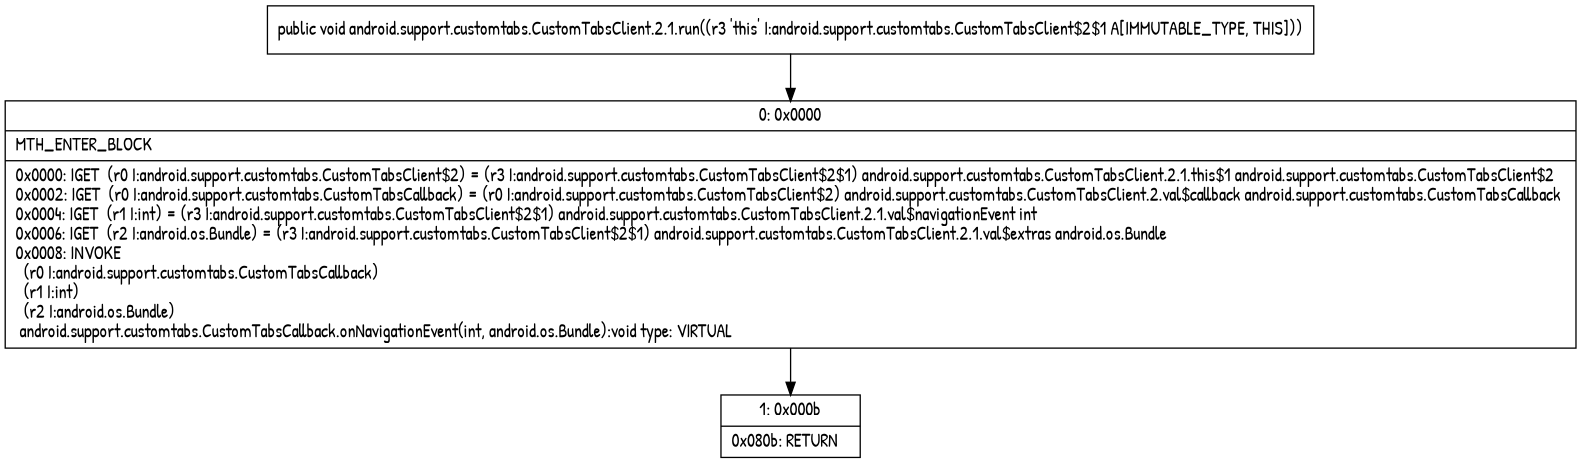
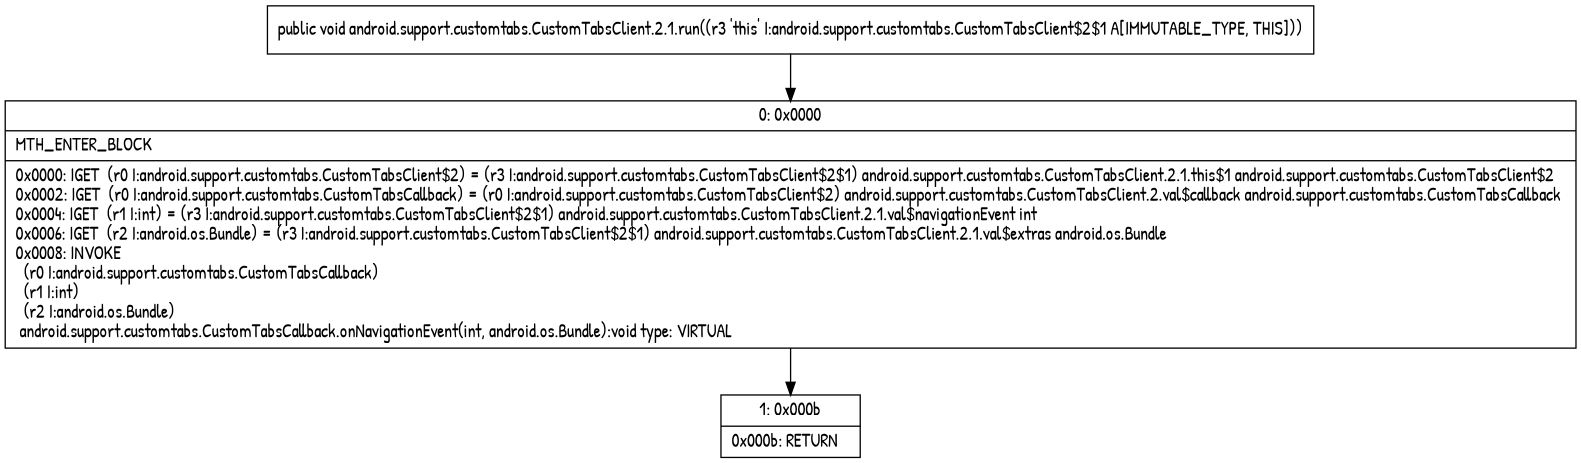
node "1: 0x000b": text "0x080b: RETURN" -> "0x000b: RETURN"
